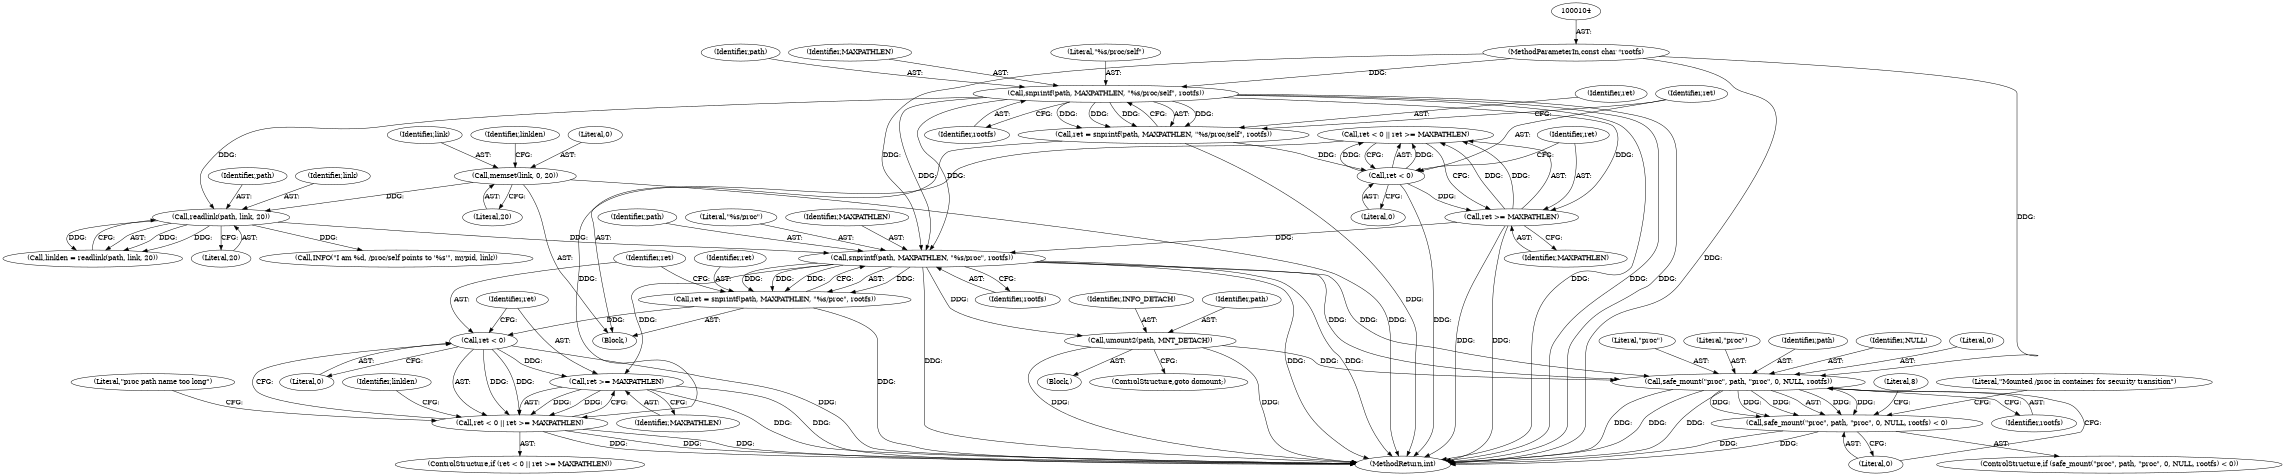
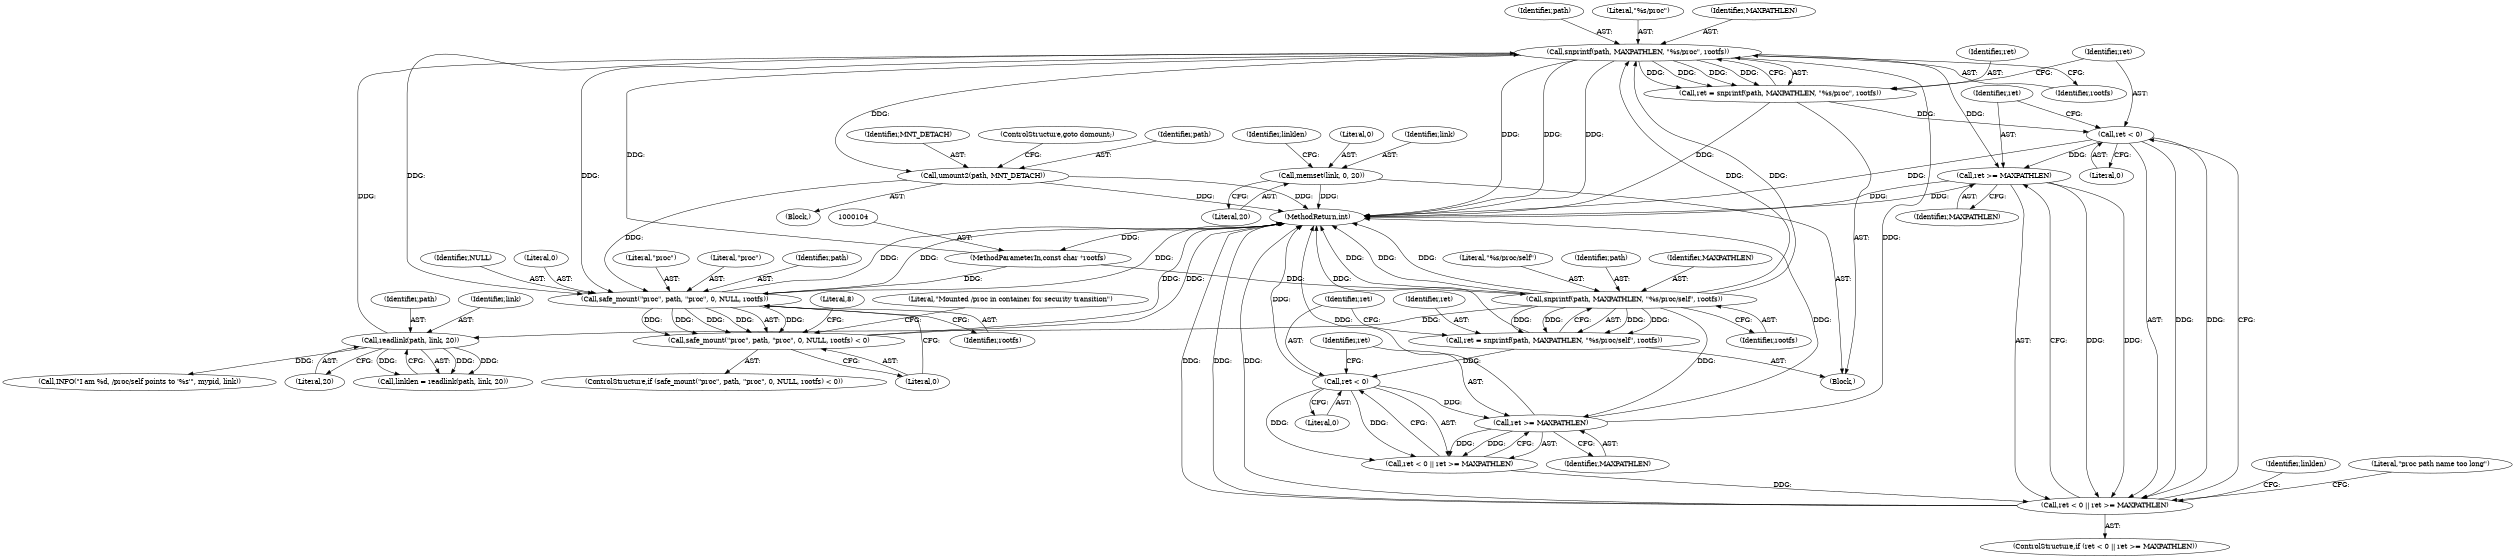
edge "(Call,memset(link, 0, 20))" -> "(Call,readlink(path, link, 20))": removed, label "DDG:"
edge "(MethodParameterIn,const char *rootfs)" -> "(MethodReturn,int)": reversed
node "(Identifier,INFO_DETACH)": label "(Identifier,INFO_DETACH)" -> "(Identifier,MNT_DETACH)"
edge "(Call,umount2(path, MNT_DETACH))" -> "(ControlStructure,goto domount;)": reversed
